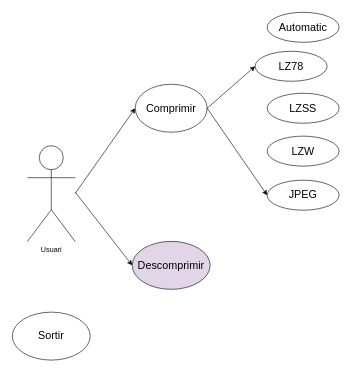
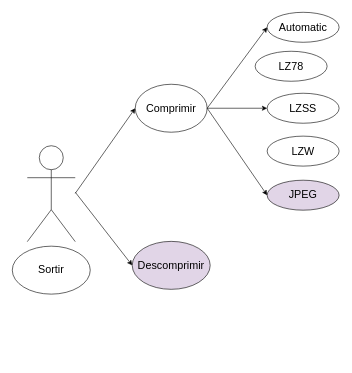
edge "Comprimir" -> "Automatic": added
edge "Comprimir" -> "LZ78": removed
edge "Comprimir" -> "LZSS": added
node "JPEG": fillcolor #ffffff -> #e1d5e7
node "Sortir": moved (51, 336) -> (51, 270)
